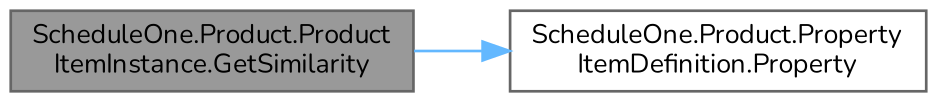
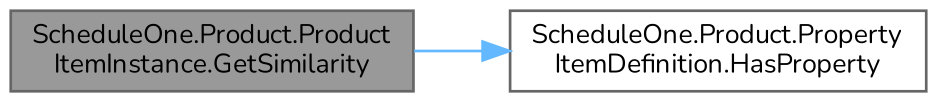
node "ScheduleOne.Product.Property ItemDefinition.Property": label "ScheduleOne.Product.Property ItemDefinition.Property" -> "ScheduleOne.Product.Property ItemDefinition.HasProperty"
